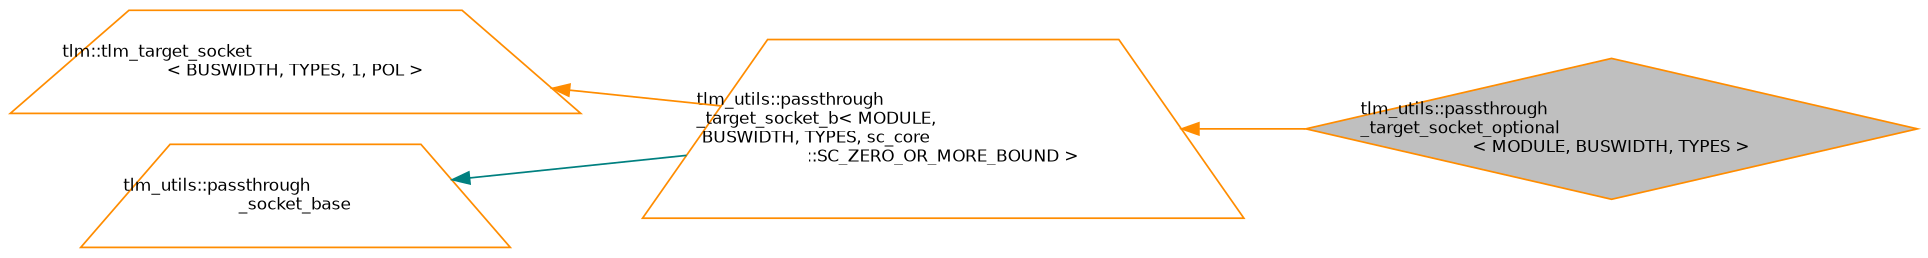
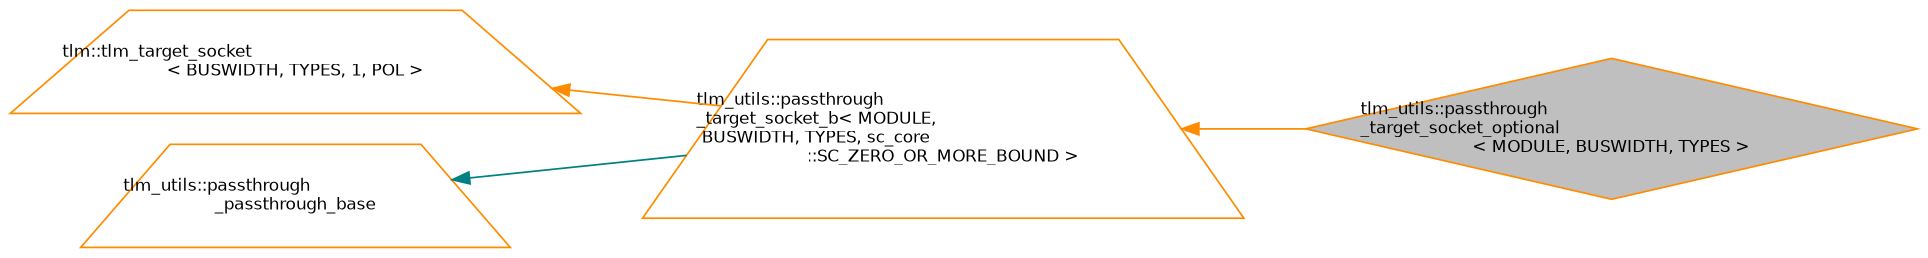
node "tlm_utils::passthrough _socket_base": label "tlm_utils::passthrough _socket_base" -> "tlm_utils::passthrough _passthrough_base"
